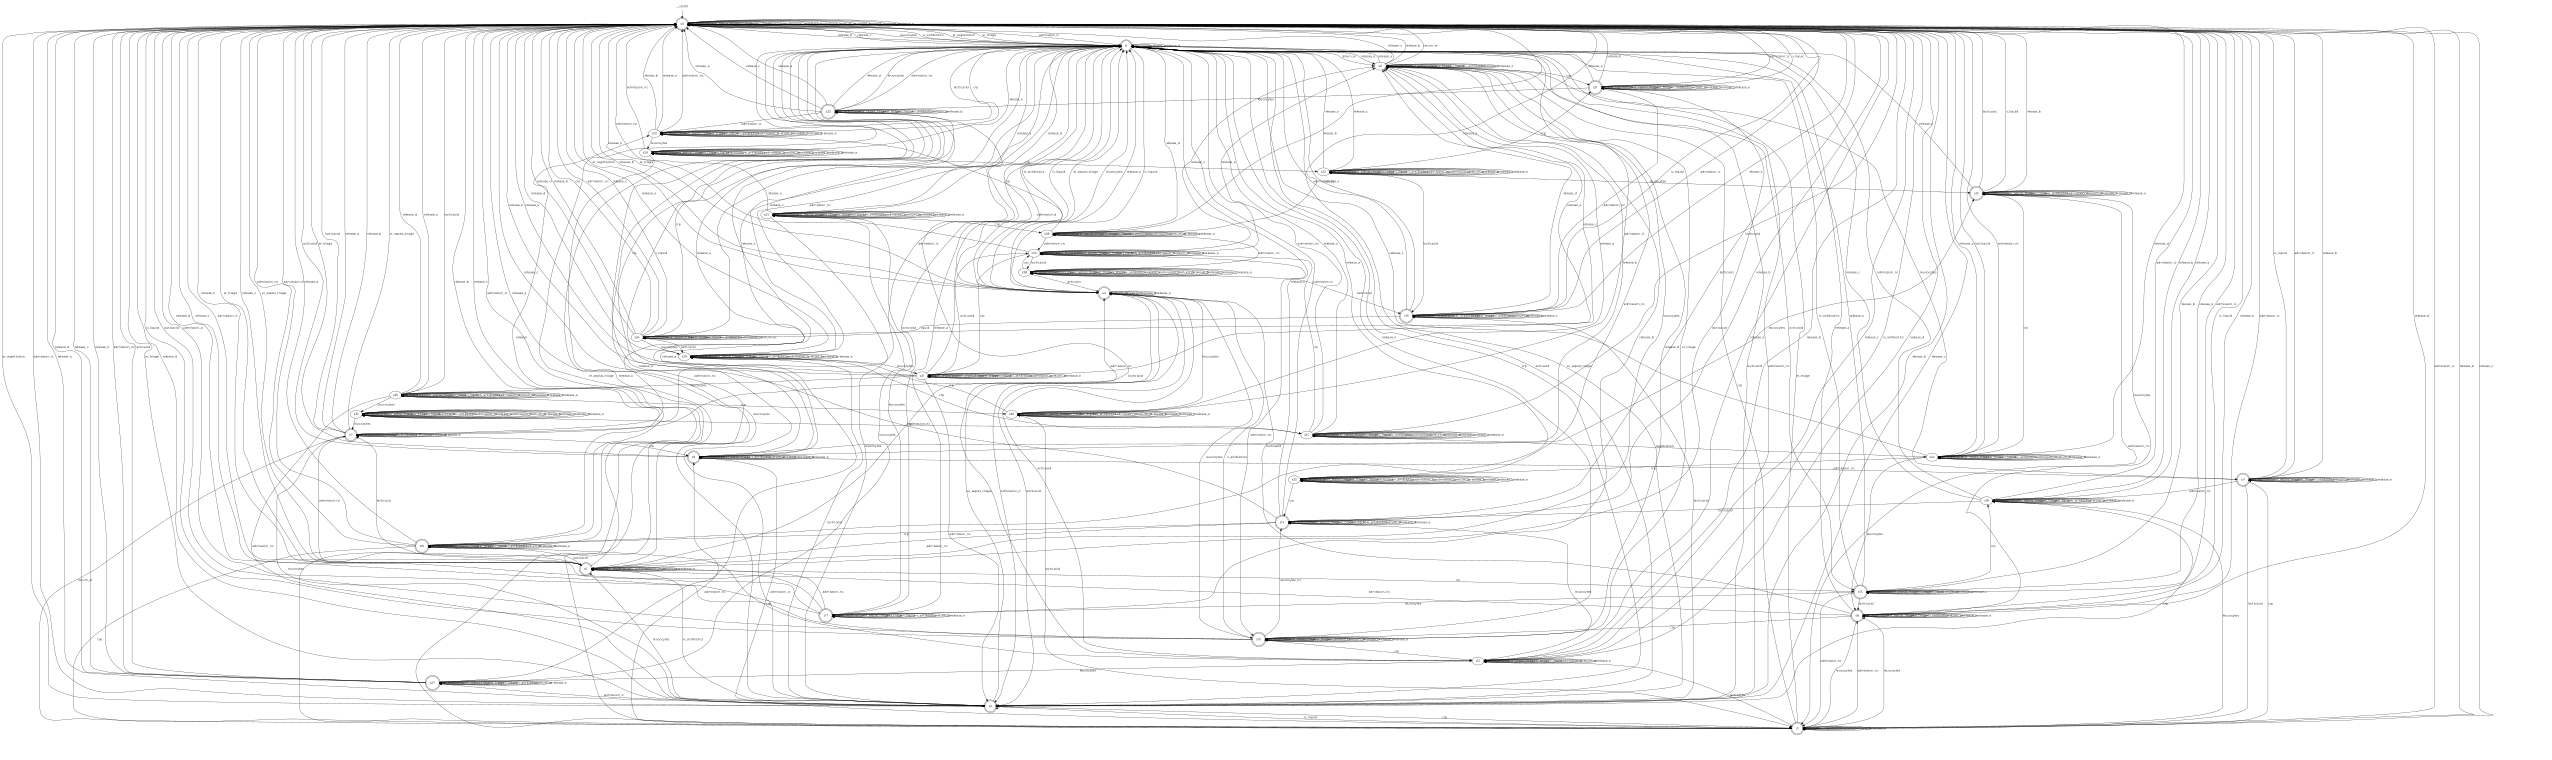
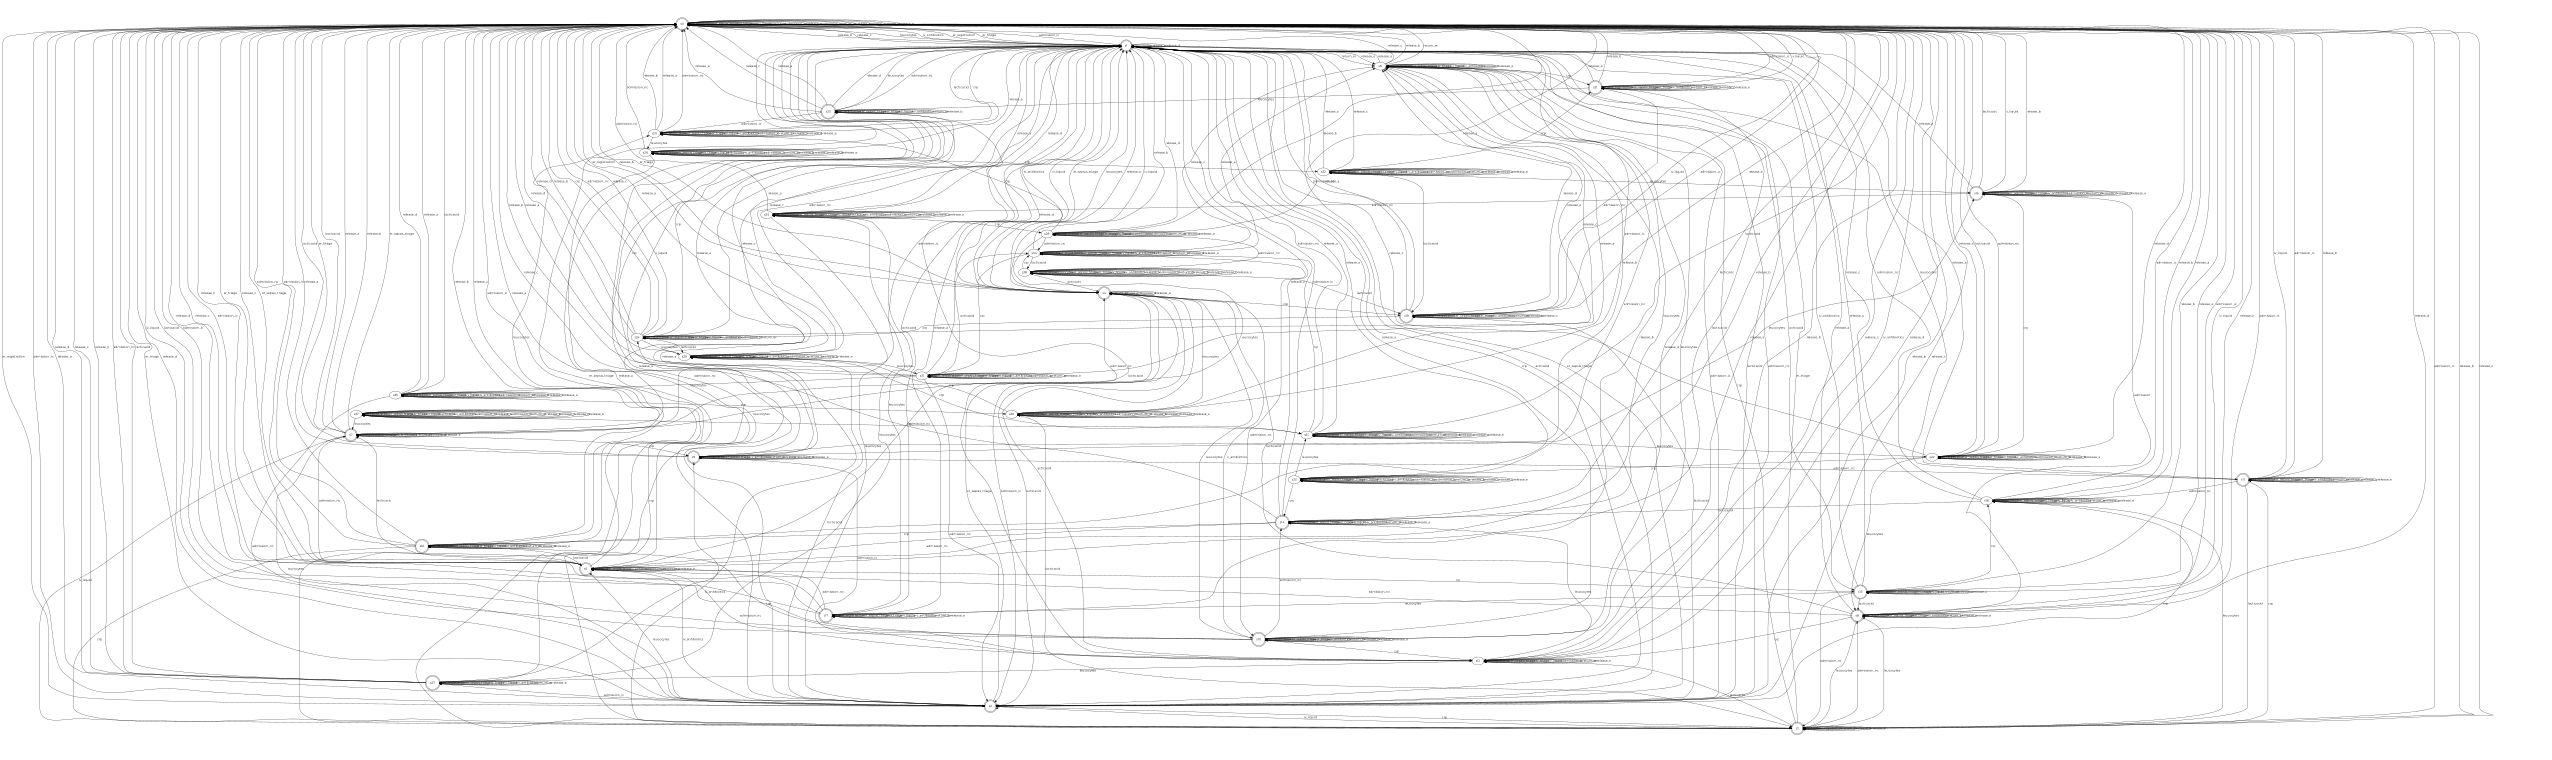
node "__start0": removed
edge "s11" -> "s1": added, label "release_a"
edge "s34" -> "s0": now "s34" -> "s1"
edge "s31" -> "s1": label "admission_d" -> "release_d"
edge "s4" -> "s19": added, label "crp"
edge "s19" -> "s24": label "liquid" -> "crp"
edge "s16" -> "s20": label "release" -> "leucocytes"
edge "s6" -> "s10": label "er_triage" -> "leucocytes"
edge "s28" -> "s7": added, label "leucocytes"
edge "s15" -> "s8": label "leucocytes" -> "admission"
edge "s35" -> "s37": removed, label "leucocytes"
edge "s30" -> "s22": label "registration" -> "leucocytes"
edge "s33" -> "s30": added, label "leucocytes"
edge "s15" -> "s3": now "s15" -> "s25"
edge "s27" -> "s24": added, label "crp"
edge "s7" -> "s3": label "return_er" -> "iv_liquid"
edge "s10" -> "s14": label "leucocytes_nc" -> "admission_nc"
edge "s3" -> "s9": label "admission_nc" -> "iv_antibiotics"
edge "s6" -> "s2": added, label "admission_ic"
edge "s8" -> "s10": now "s8" -> "s12"
edge "s12" -> "s5": added, label "admission_nc"
edge "s9" -> "s3": now "s9" -> "s12"
